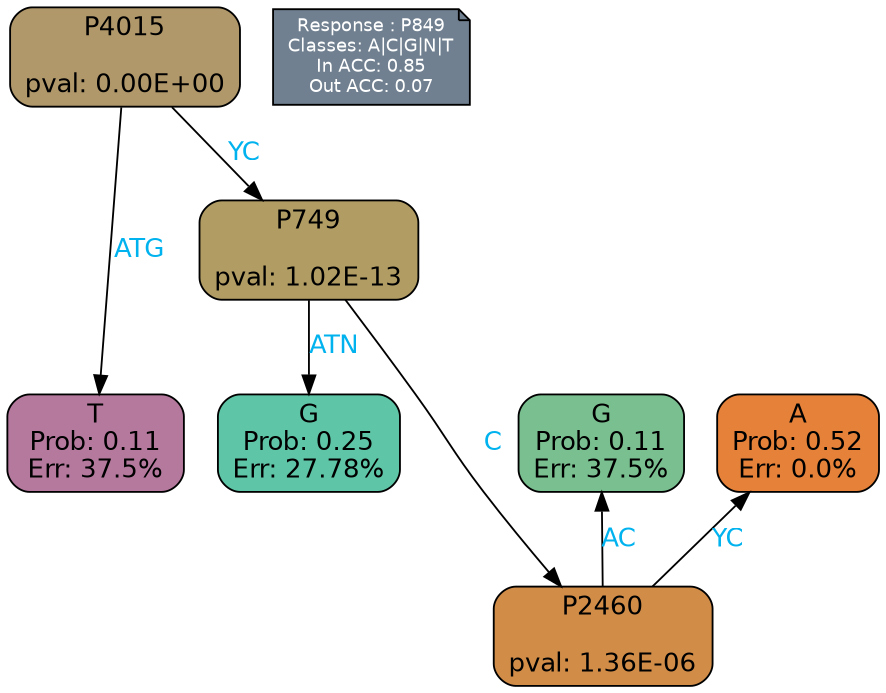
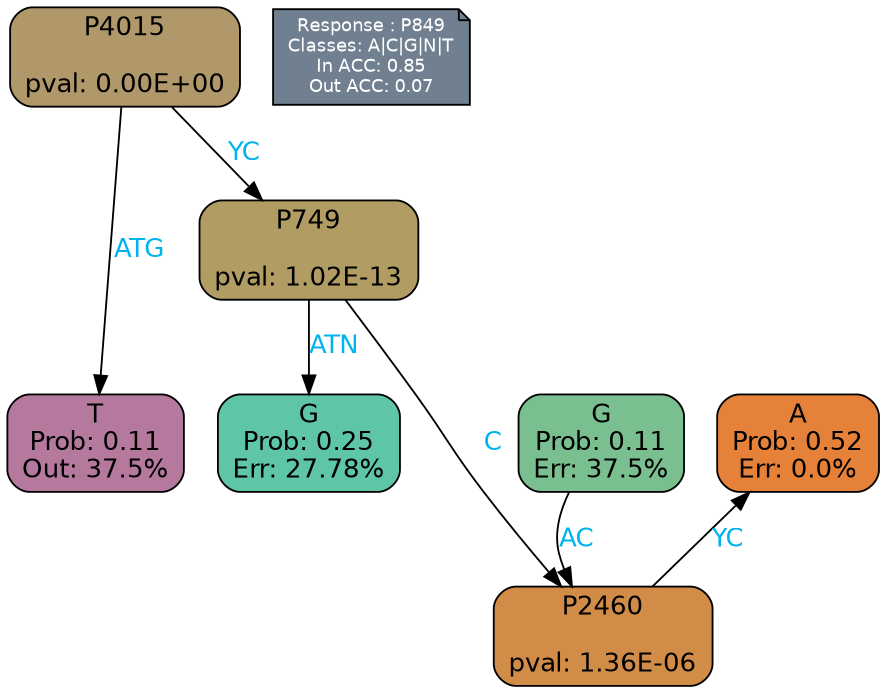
node "T Prob: 0.11 Err: 37.5%": label "T Prob: 0.11 Err: 37.5%" -> "T Prob: 0.11 Out: 37.5%"
edge "P2460 pval: 1.36E-06" -> "G Prob: 0.11 Err: 37.5%": reversed
